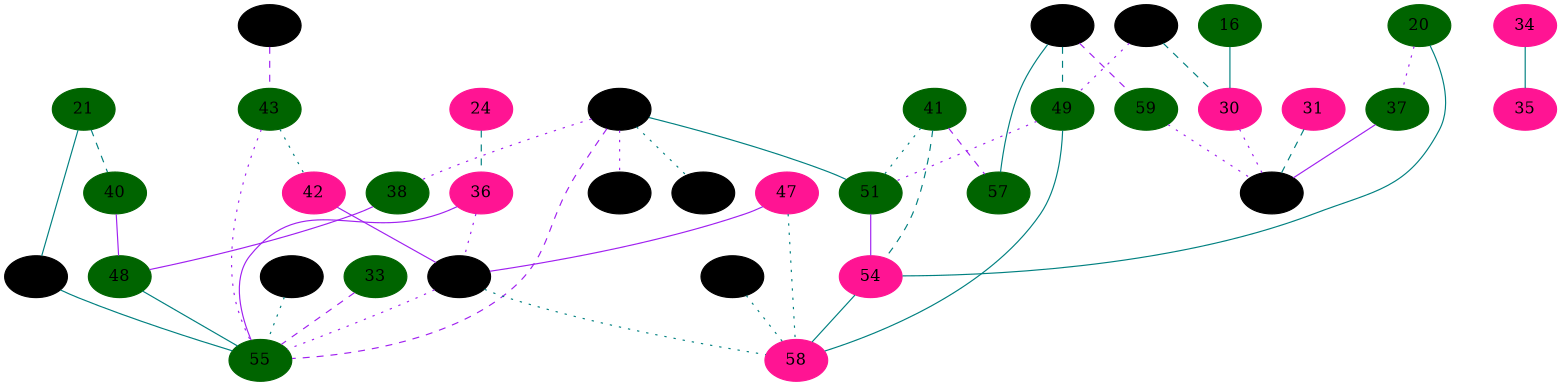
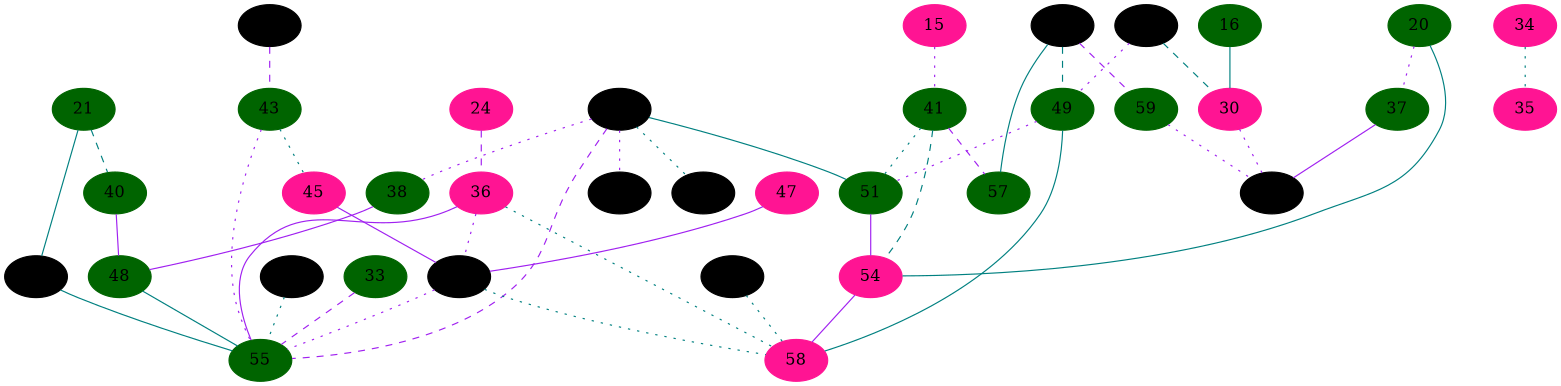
node "15": added
edge "34" -- "35": style solid -> dotted
node "31": removed
edge "24" -- "36": color teal -> purple
node "42": label "42" -> "45"
edge "47" -- "58": now "36" -- "58"
edge "54" -- "58": color teal -> purple
